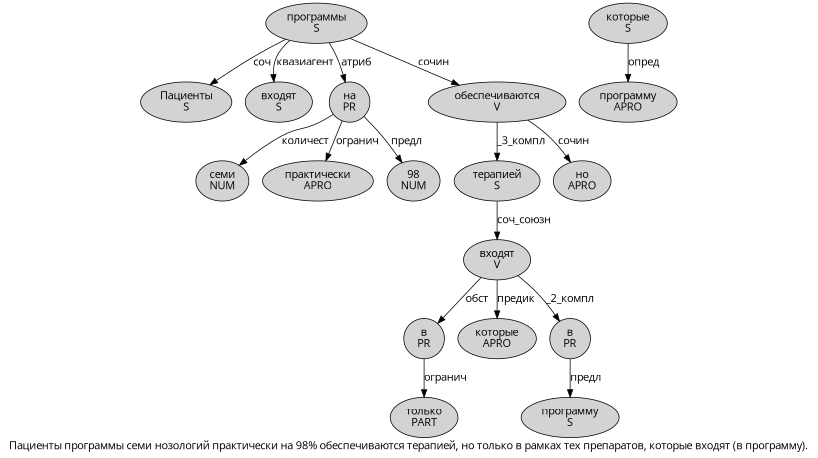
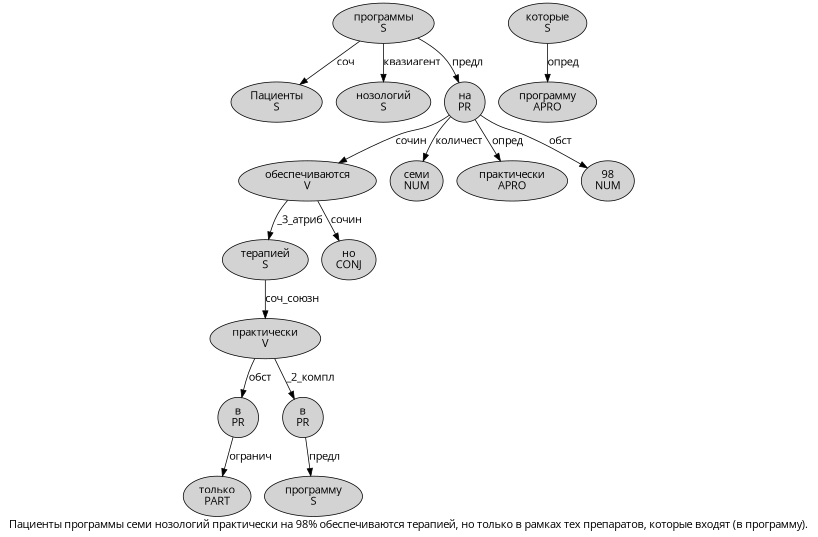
edge "программы S" -> "обеспечиваются V": now "на PR" -> "обеспечиваются V"
edge "программы S" -> "на PR": label "атриб" -> "предл"
node "входят S": label "входят S" -> "нозологий S"
edge "на PR" -> "практически APRO": label "огранич" -> "опред"
edge "на PR" -> "98 NUM": label "предл" -> "обст"
edge "обеспечиваются V" -> "терапией S": label "_3_компл" -> "_3_атриб"
node "но APRO": label "но APRO" -> "но CONJ"
node "входят V": label "входят V" -> "практически V"
node "которые APRO": removed
